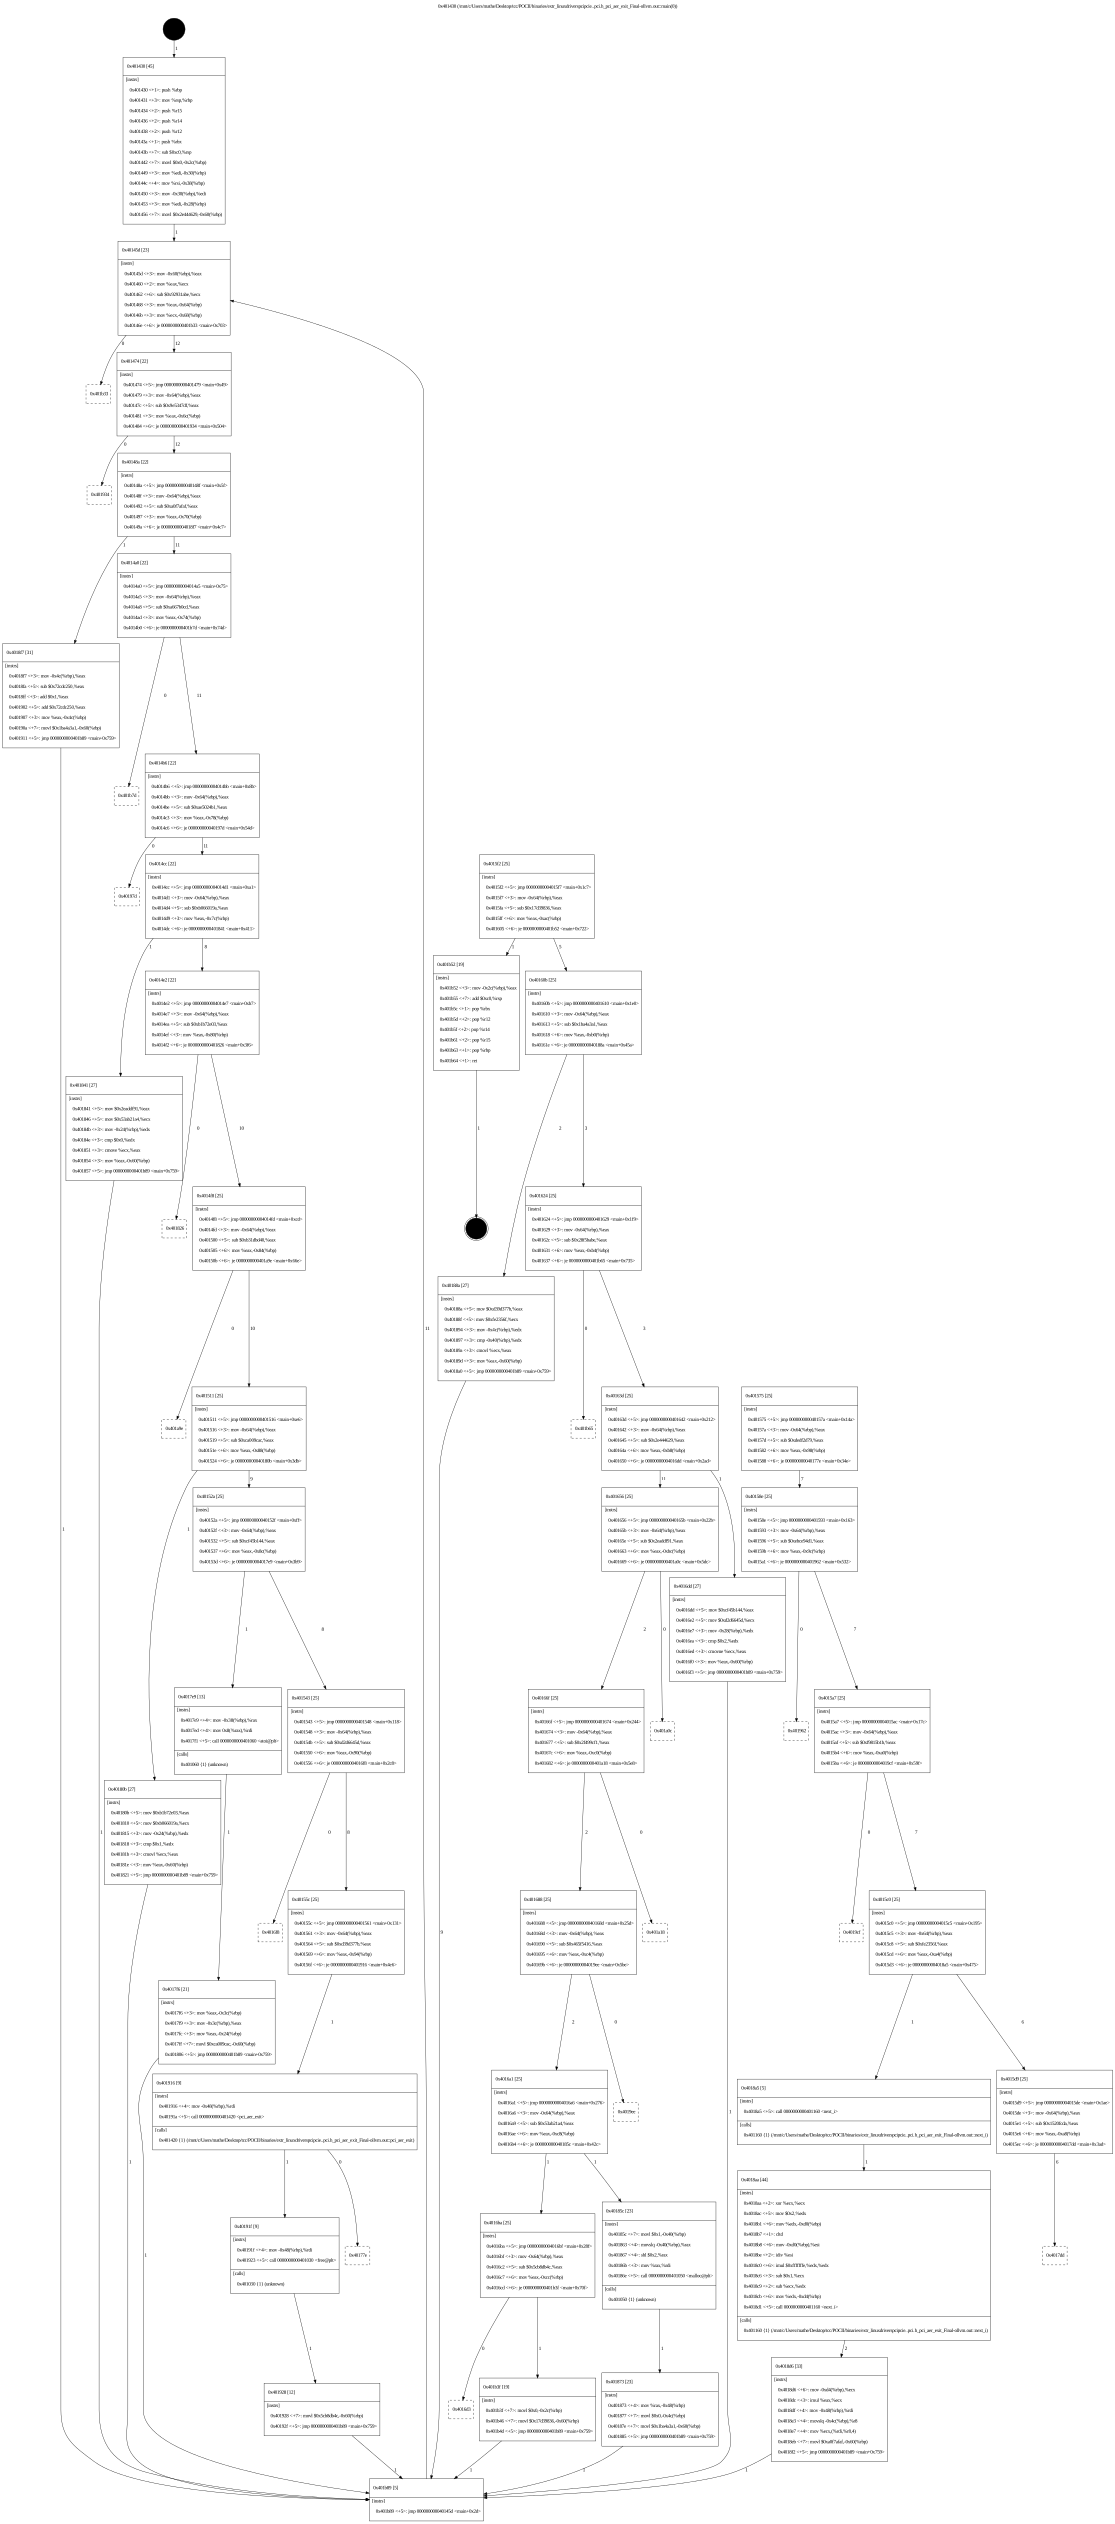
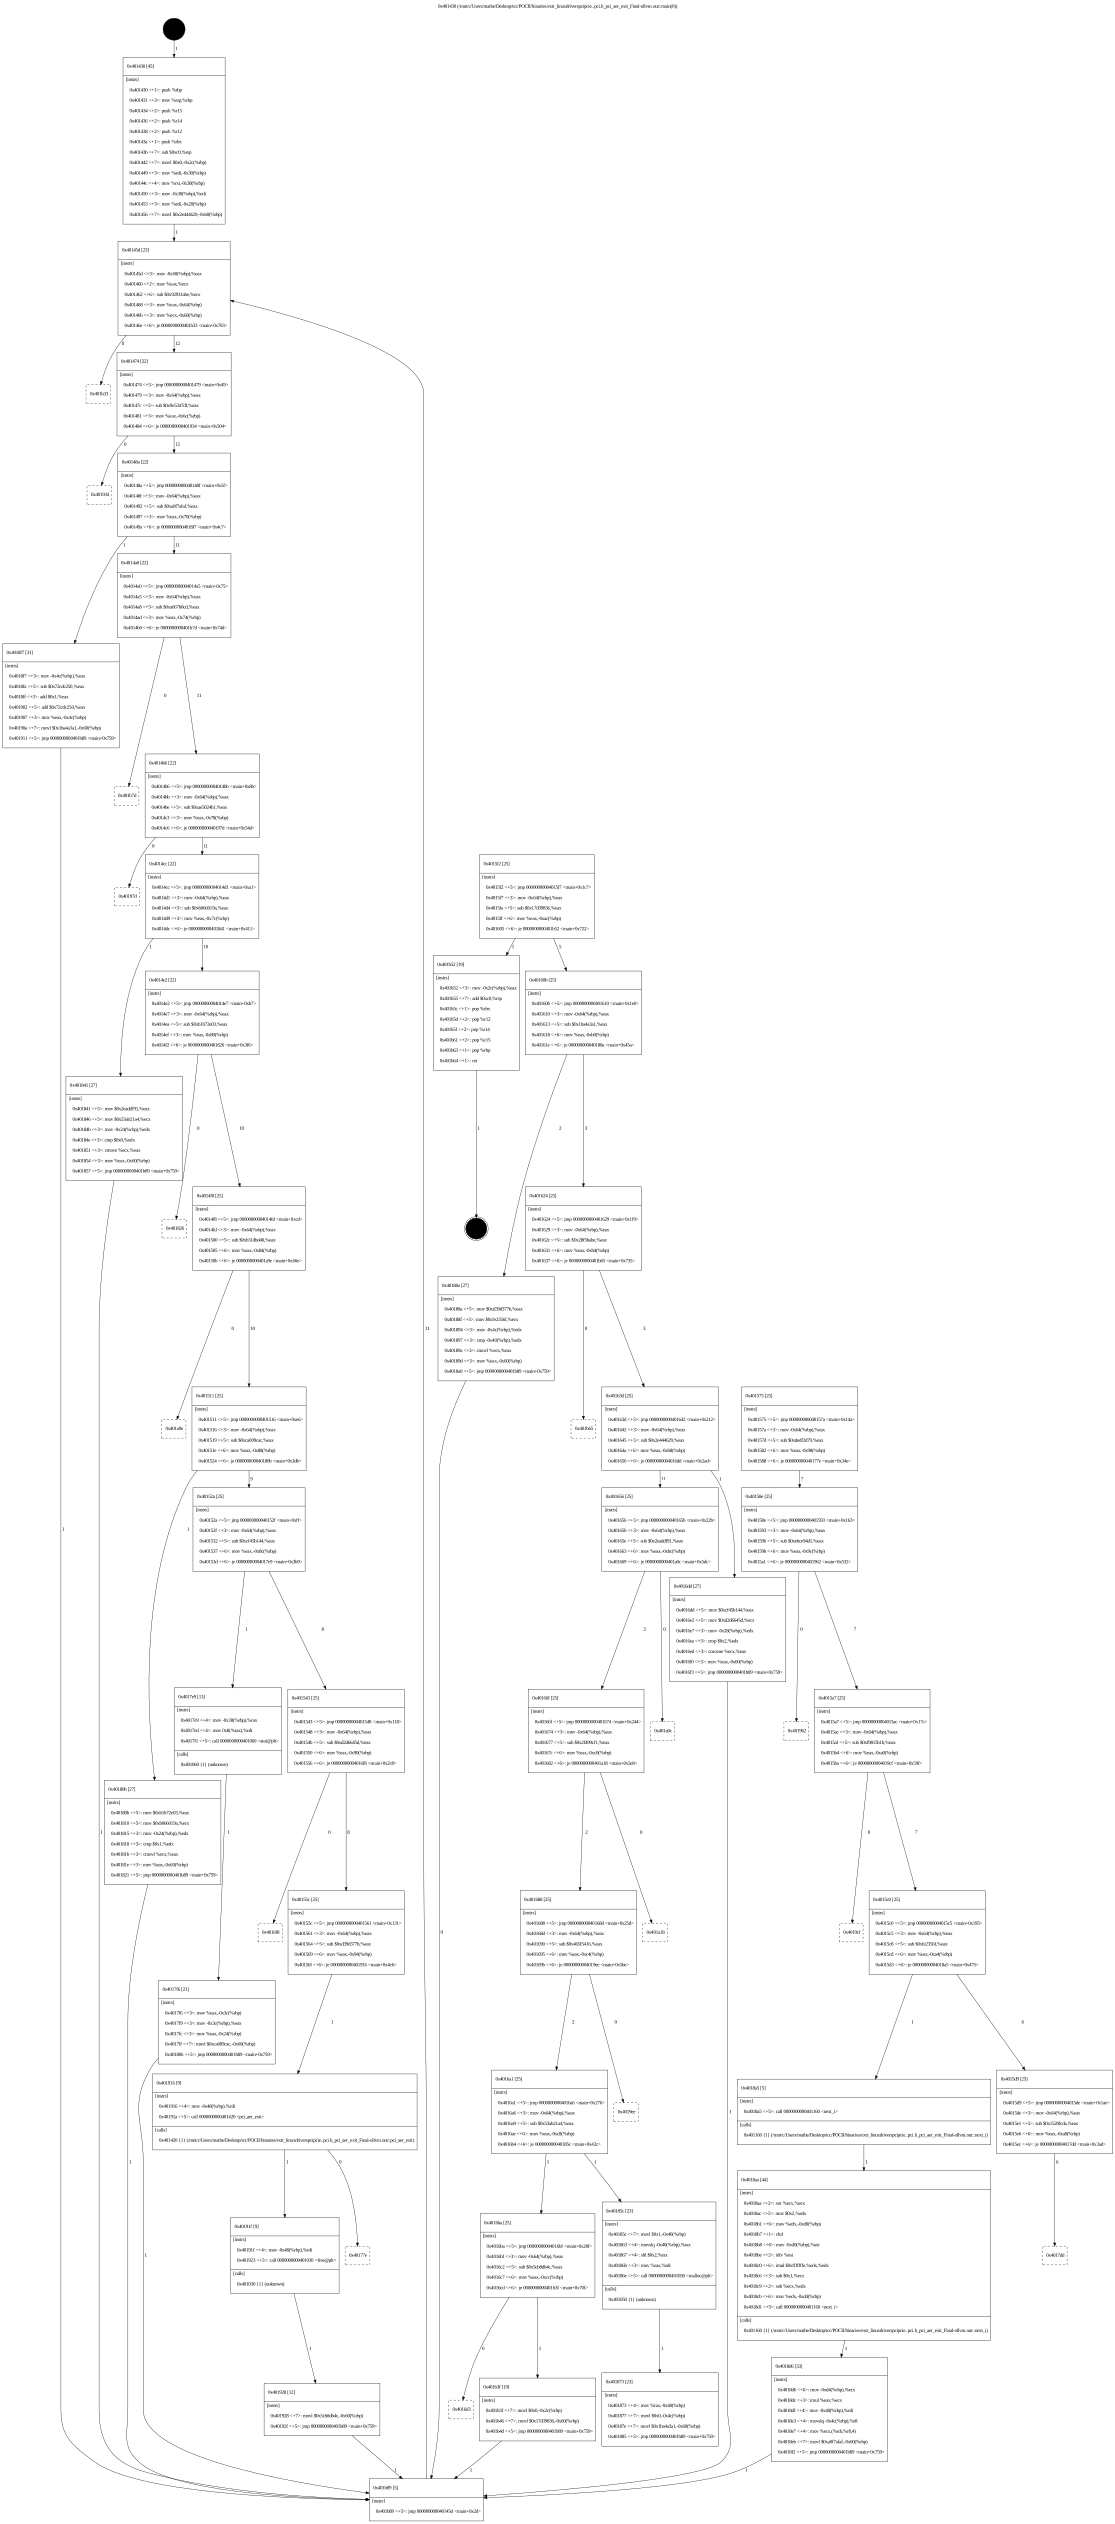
edge "0x4014cc [22]" -> "0x4014e2 [22]": label " 8" -> " 10"
edge "0x4018aa [44]" -> "0x4018d6 [33]": label " 2" -> " 1"
edge "0x401873 [23]" -> "0x401b89 [5]": removed, label "1"
